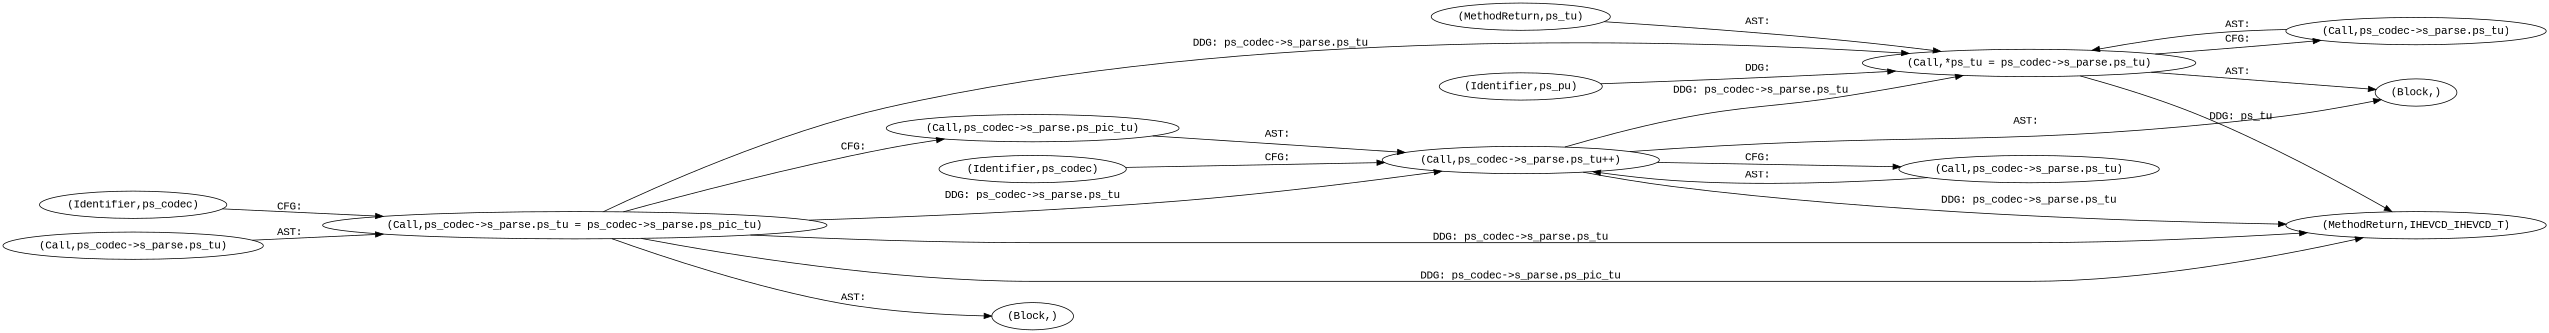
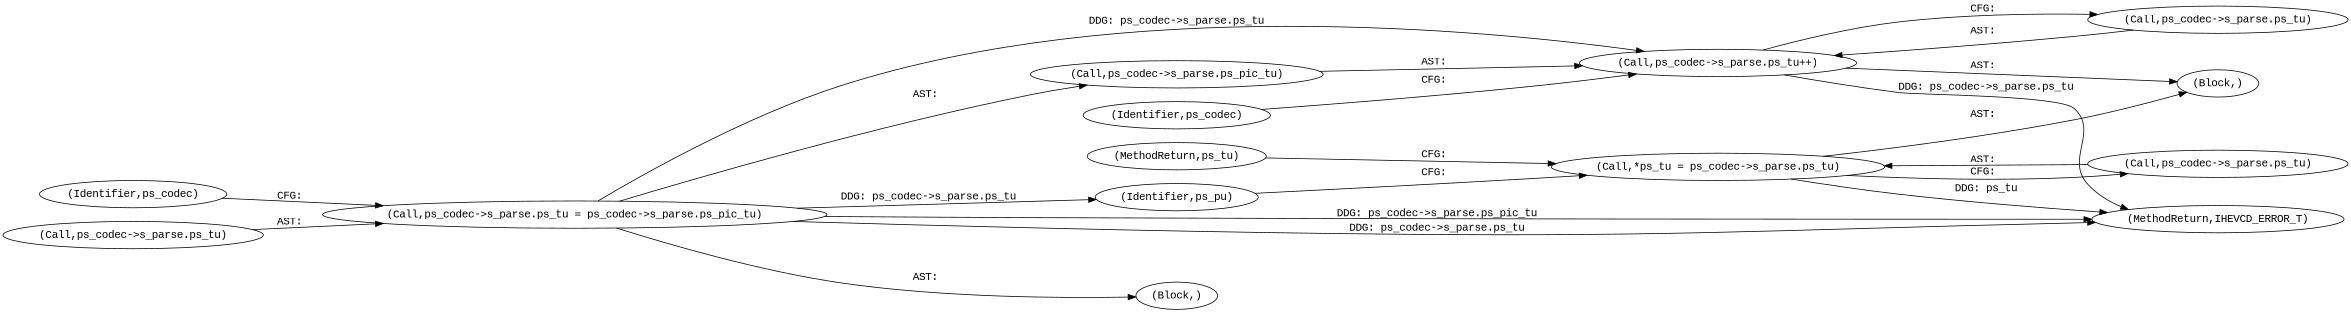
edge "(MethodReturn,ps_tu)" -> "(Call,*ps_tu = ps_codec->s_parse.ps_tu)": label "AST: " -> "CFG: "
edge "(Call,ps_codec->s_parse.ps_tu = ps_codec->s_parse.ps_pic_tu)" -> "(Call,*ps_tu = ps_codec->s_parse.ps_tu)": now "(Call,ps_codec->s_parse.ps_tu = ps_codec->s_parse.ps_pic_tu)" -> "(Identifier,ps_pu)"
edge "(Identifier,ps_pu)" -> "(Call,*ps_tu = ps_codec->s_parse.ps_tu)": label "DDG: " -> "CFG: "
edge "(Call,ps_codec->s_parse.ps_tu++)" -> "(Call,*ps_tu = ps_codec->s_parse.ps_tu)": removed, label "DDG: ps_codec->s_parse.ps_tu"
edge "(Call,ps_codec->s_parse.ps_tu = ps_codec->s_parse.ps_pic_tu)" -> "(Call,ps_codec->s_parse.ps_pic_tu)": label "CFG: " -> "AST: "
node "(MethodReturn,IHEVCD_IHEVCD_T)": label "(MethodReturn,IHEVCD_IHEVCD_T)" -> "(MethodReturn,IHEVCD_ERROR_T)"
